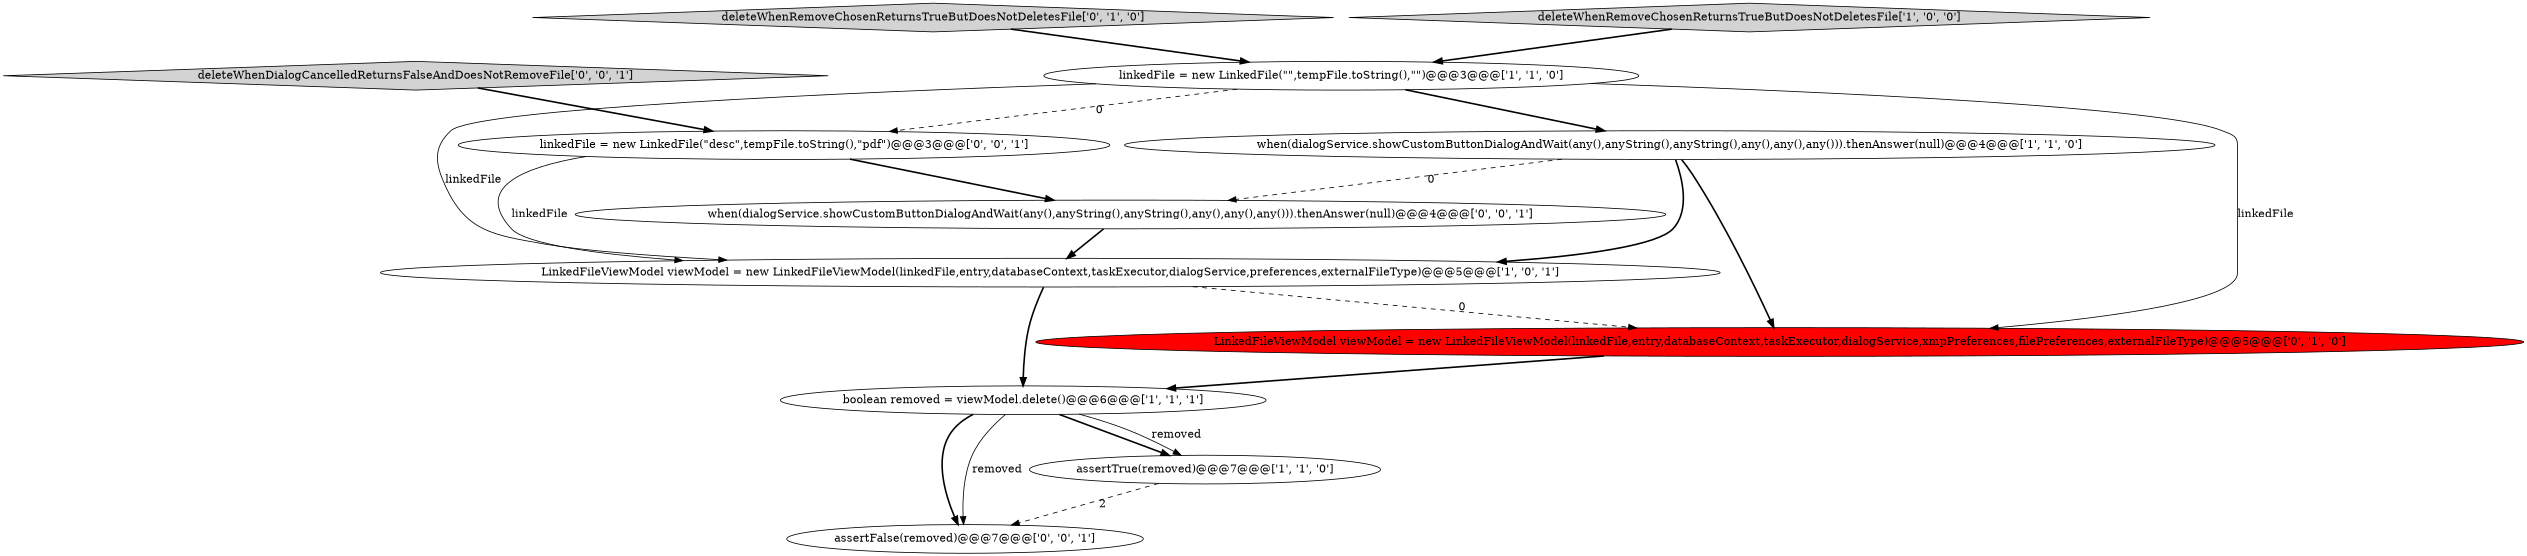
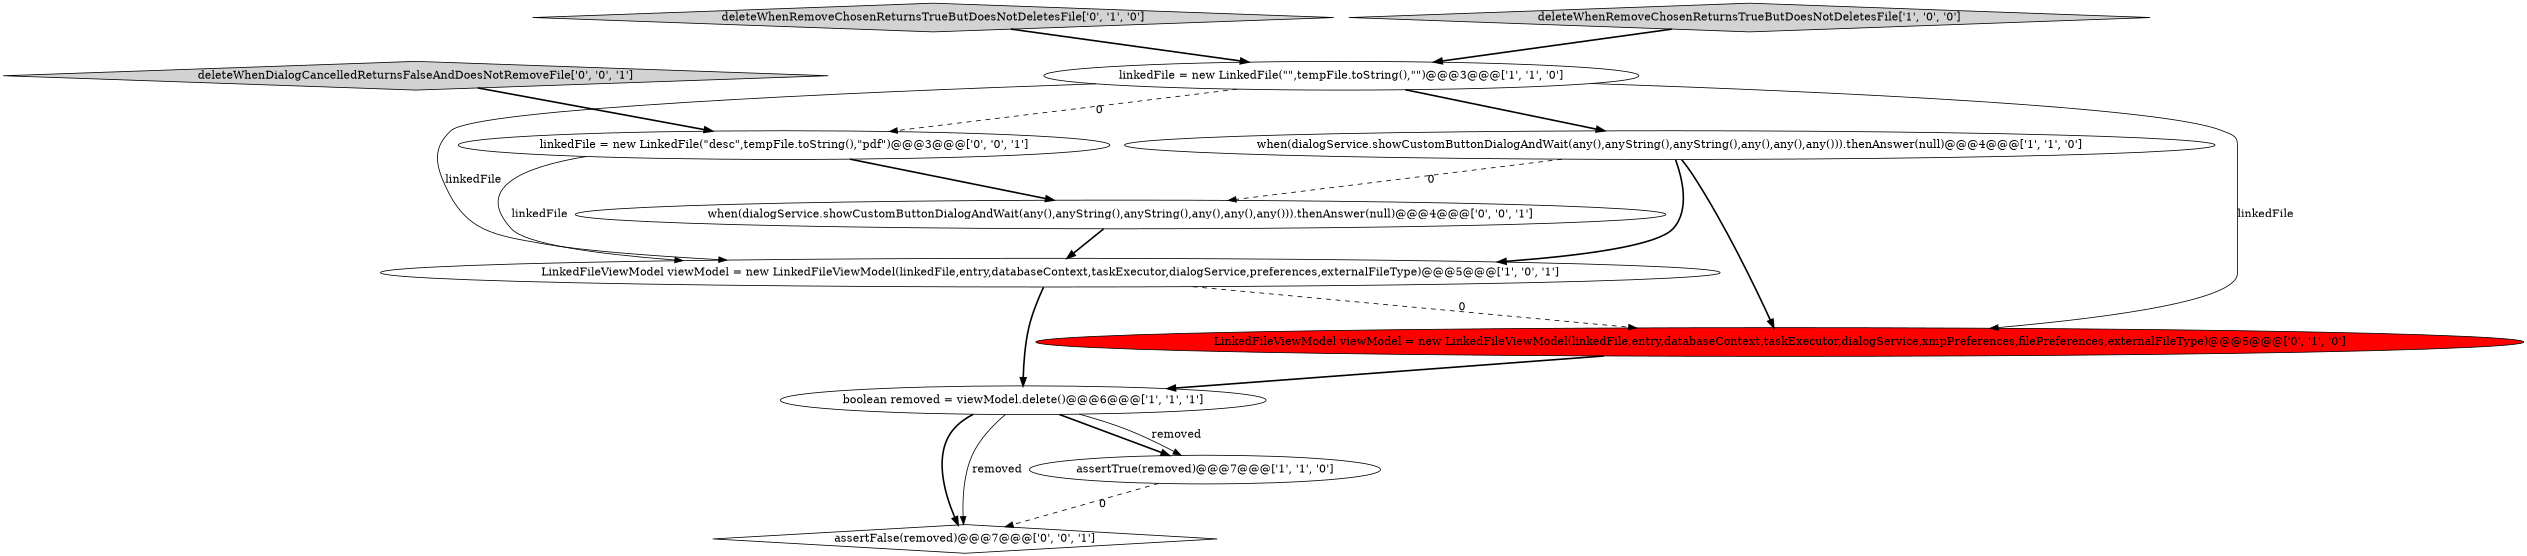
edge "assertTrue(removed)@@@7@@@['1', '1', '0']" -> "assertFalse(removed)@@@7@@@['0', '0', '1']": label "2" -> "0"
node "assertFalse(removed)@@@7@@@['0', '0', '1']": shape ellipse -> diamond
